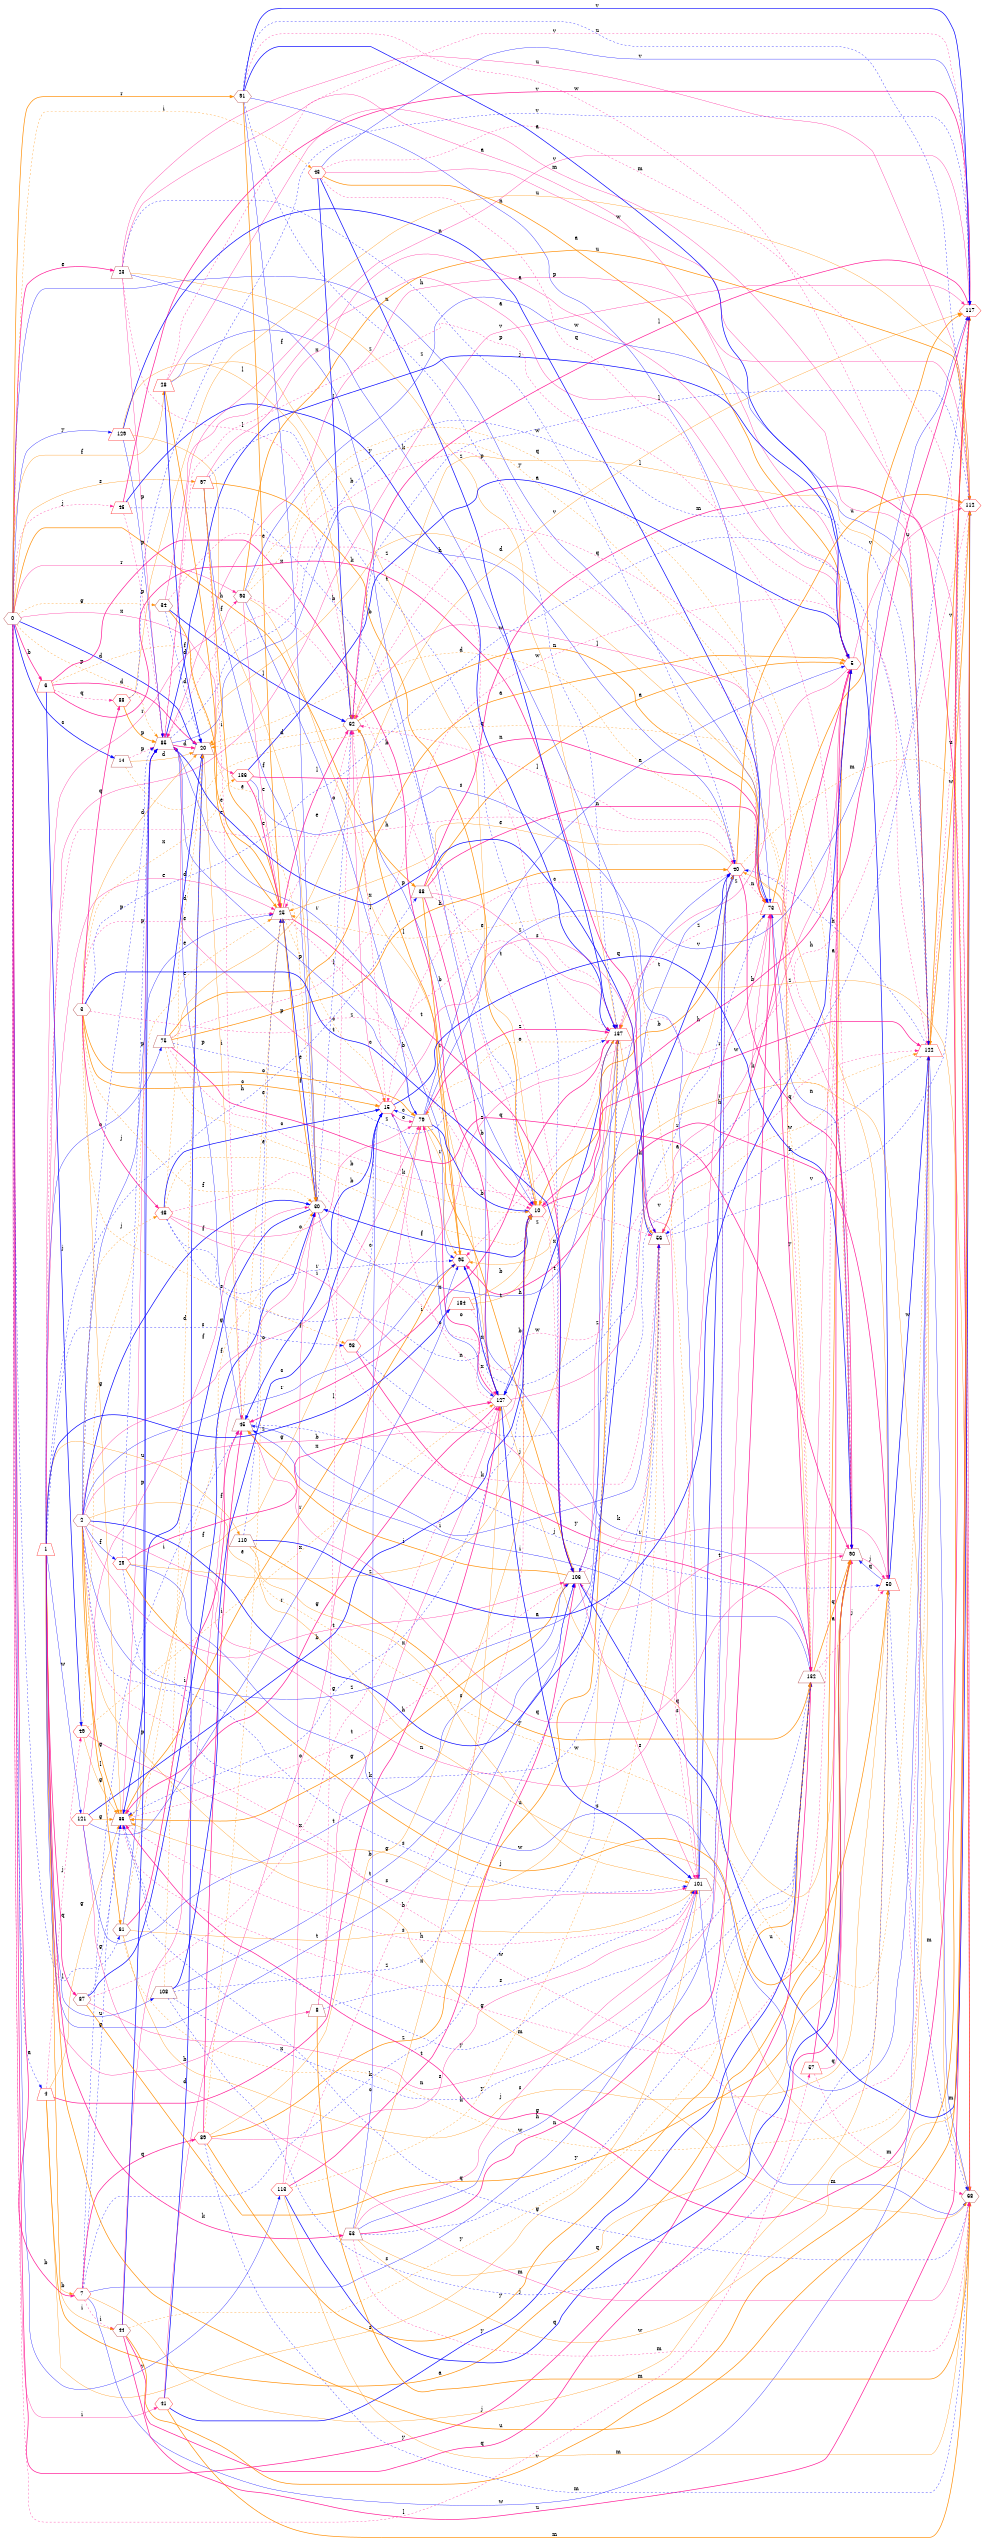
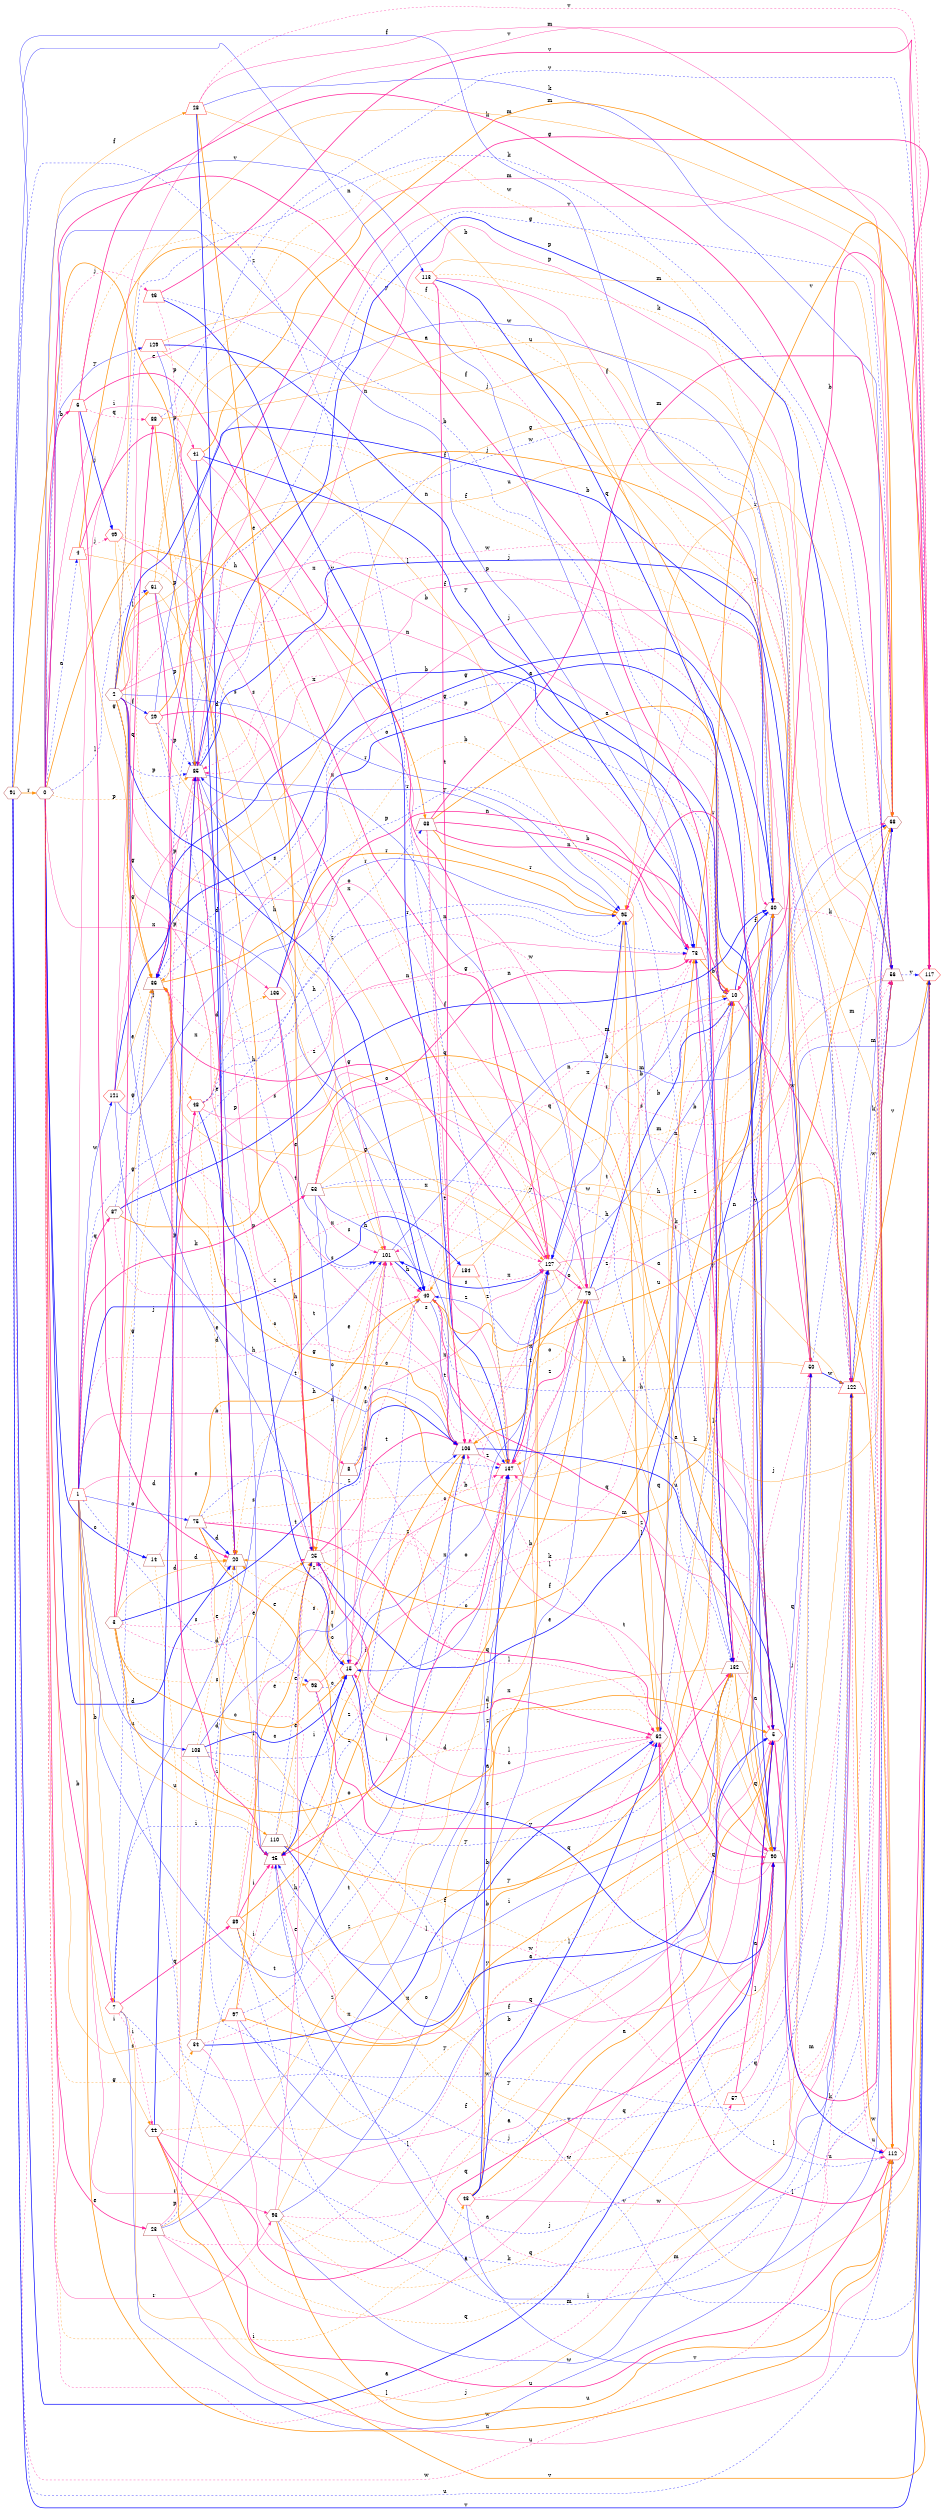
edge "0" -> "91": reversed
edge "15" -> "85": now "25" -> "85"
edge "89" -> "137": now "89" -> "106"
edge "43" -> "127": added, label "x"
edge "121" -> "36": label "g" -> "e"
